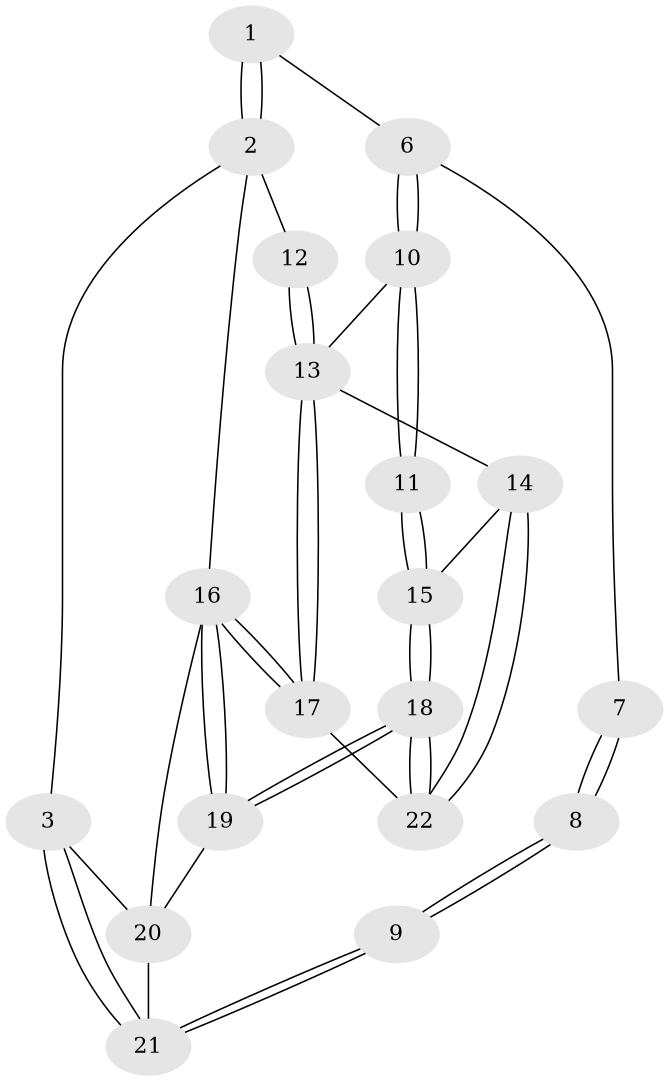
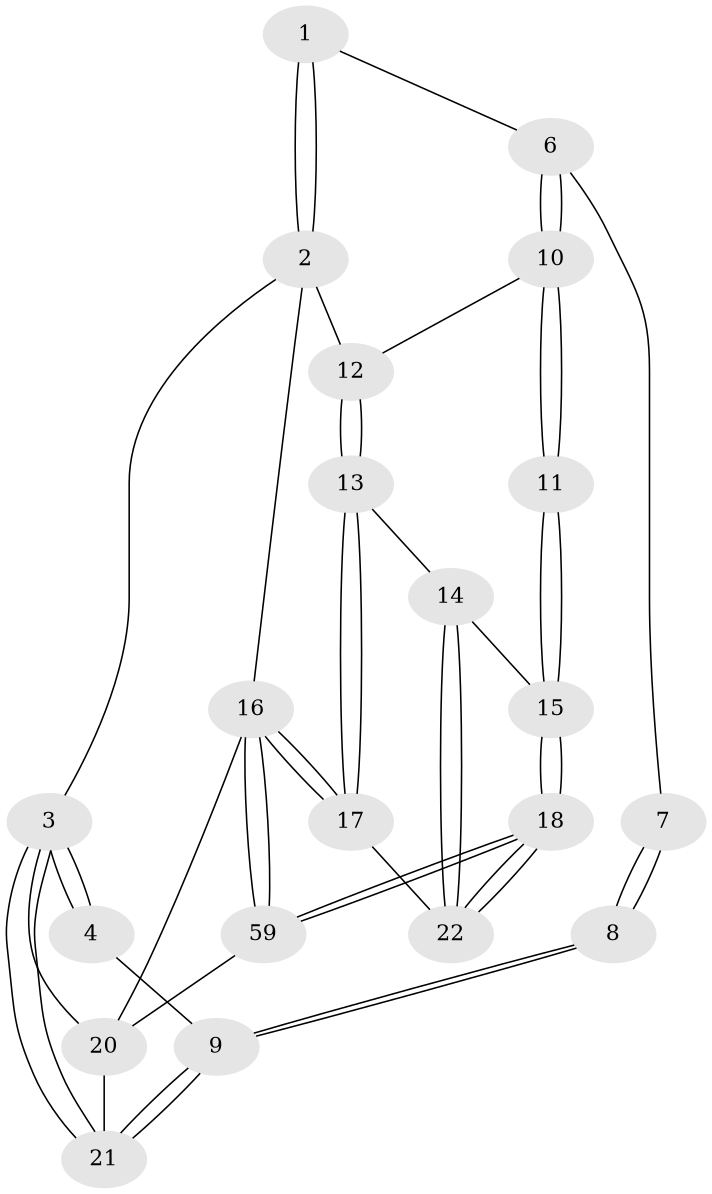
edge "10" -- "13": now "10" -- "12"
node "19": label "19" -> "59"
node "4": added
